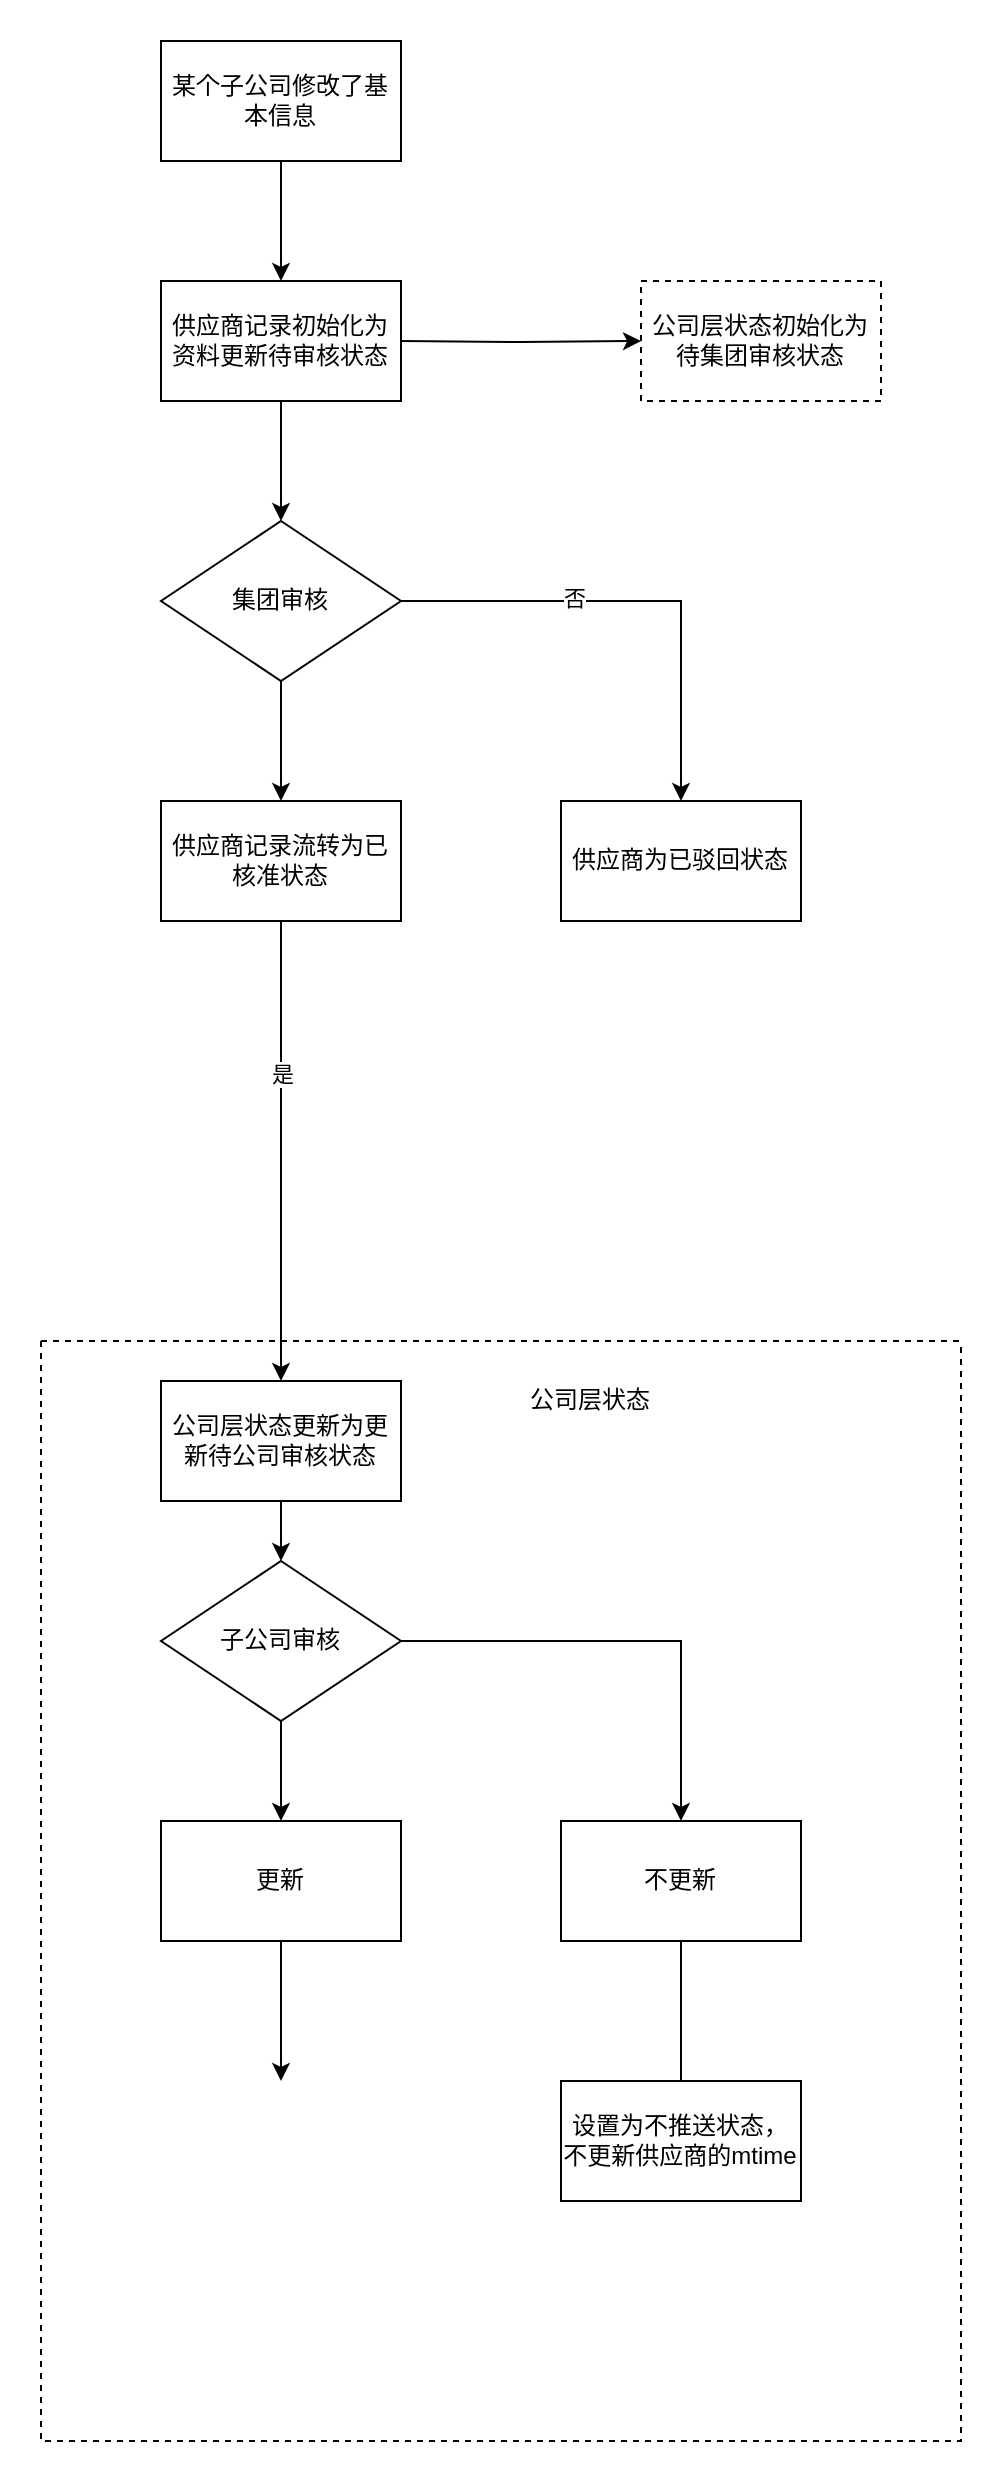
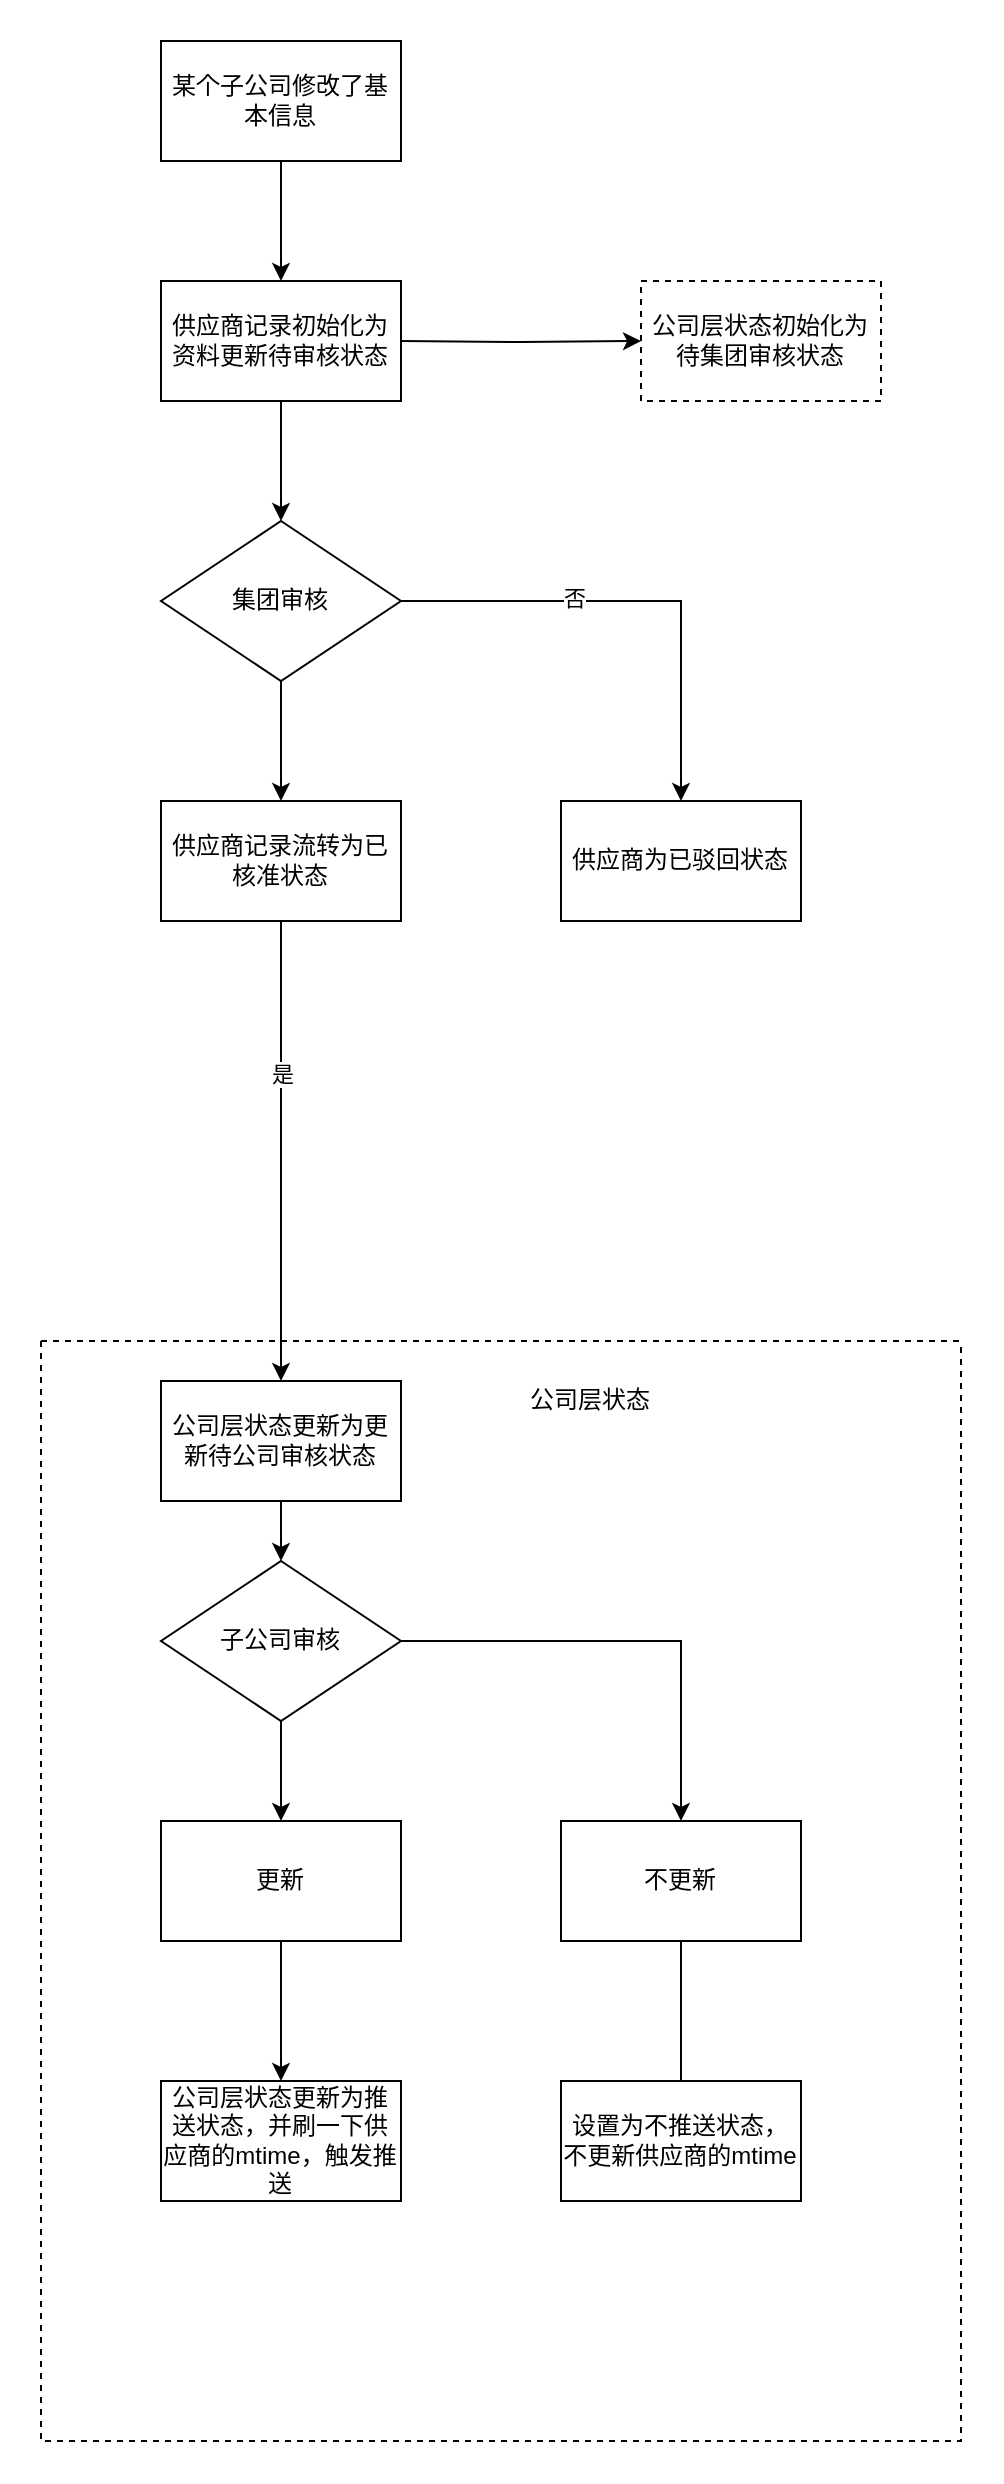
node "公司层状态更新为推送状态，并刷一下供应商的mtime，触发推送": added
